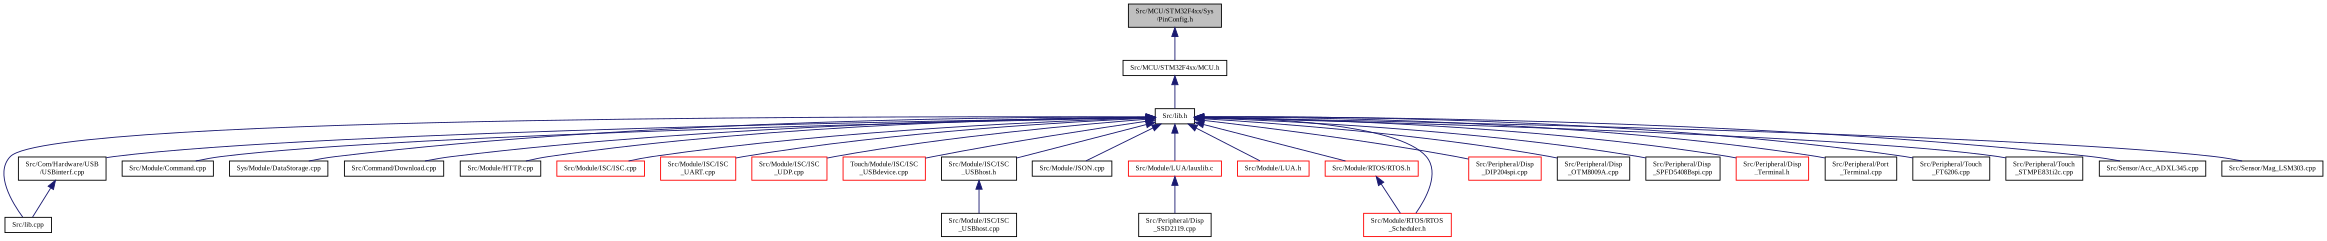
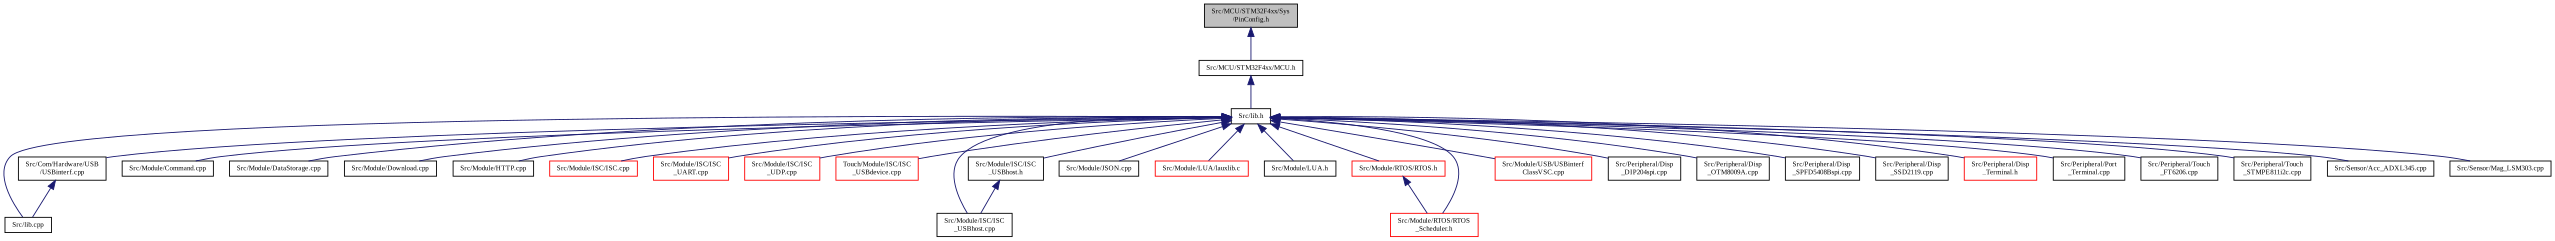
edge "Src/Module/ISC/ISC _USBhost.cpp" -> "Src/lib.h": added
node "Sys/Module/DataStorage.cpp": label "Sys/Module/DataStorage.cpp" -> "Src/Module/DataStorage.cpp"
node "Src/Command/Download.cpp": label "Src/Command/Download.cpp" -> "Src/Module/Download.cpp"
node "Src/Module/LUA.h": color red -> black
node "Src/Peripheral/Disp _DIP204spi.cpp": color red -> black
node "Src/Module/USB/USBinterf ClassVSC.cpp": added
node "Src/Peripheral/Touch _STMPE831i2c.cpp": label "Src/Peripheral/Touch _STMPE831i2c.cpp" -> "Src/Peripheral/Touch _STMPE811i2c.cpp"
edge "Src/Peripheral/Disp _SSD2119.cpp" -> "Src/Module/LUA/lauxlib.c": now "Src/Peripheral/Disp _SSD2119.cpp" -> "Src/lib.h"
